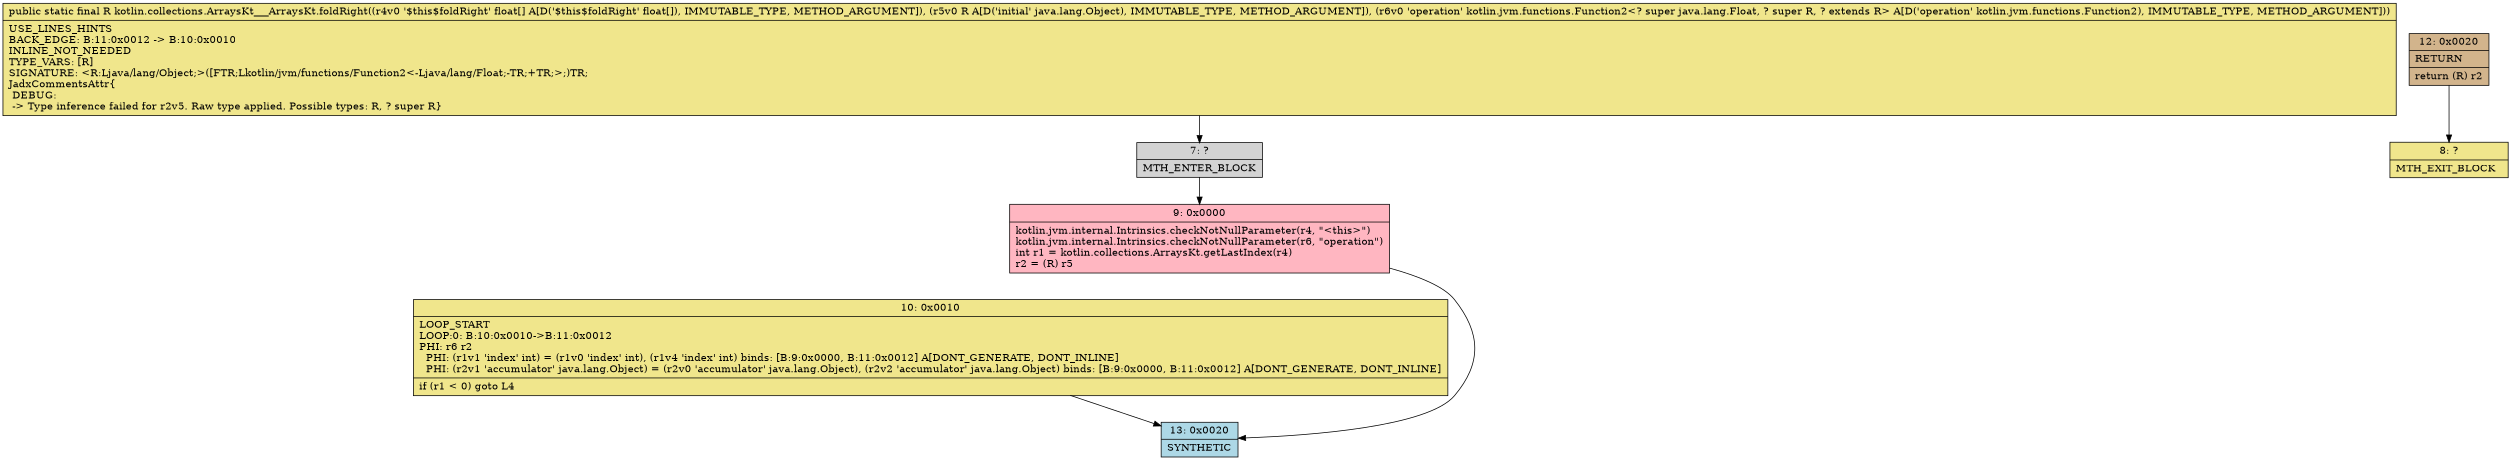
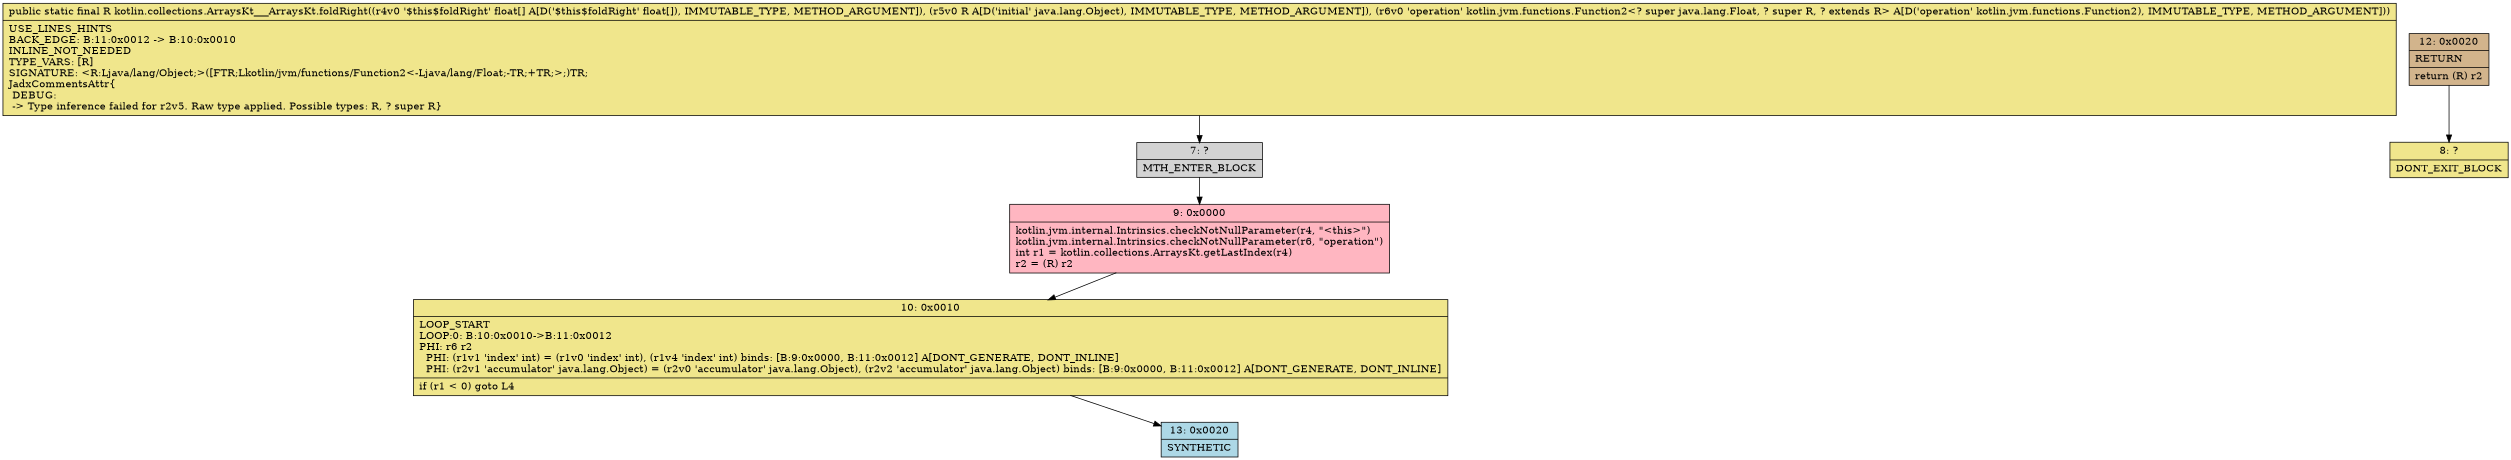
node "8: ?": text "MTH_EXIT_BLOCK" -> "DONT_EXIT_BLOCK"
node "9: 0x0000": text "r2 = (R) r5" -> "r2 = (R) r2"
edge "9: 0x0000" -> "13: 0x0020": now "9: 0x0000" -> "10: 0x0010"
